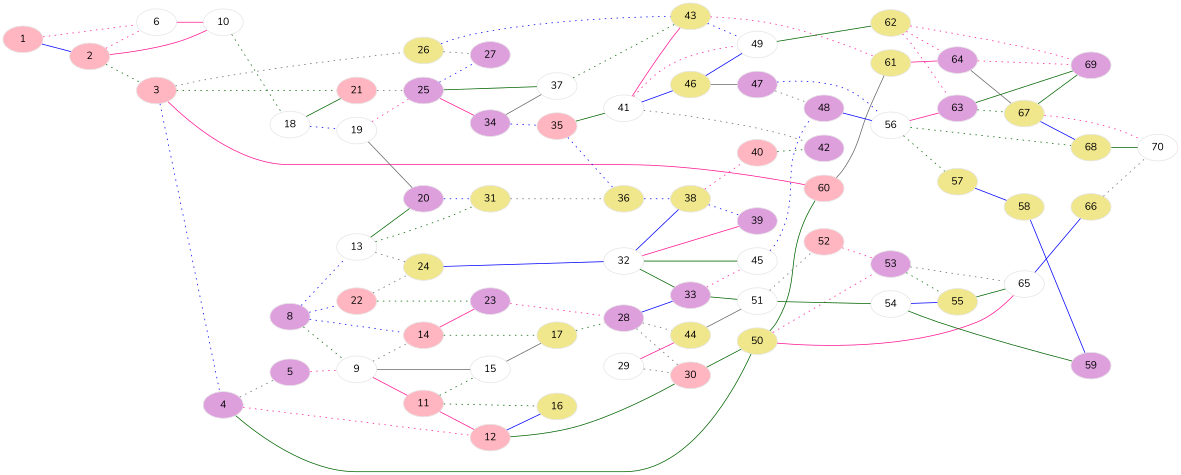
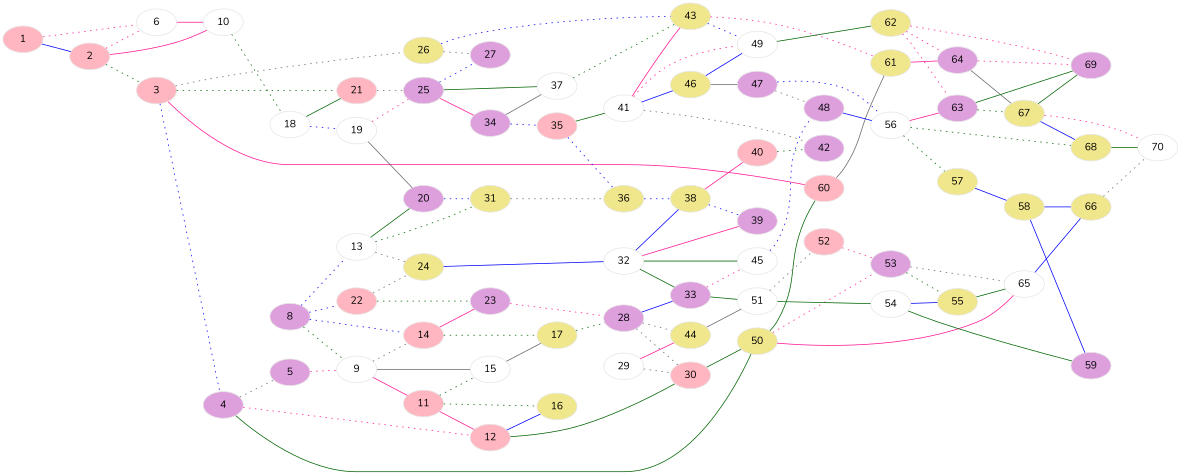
edge "40" -- "38": style dotted -> solid
edge "58" -- "66": added
